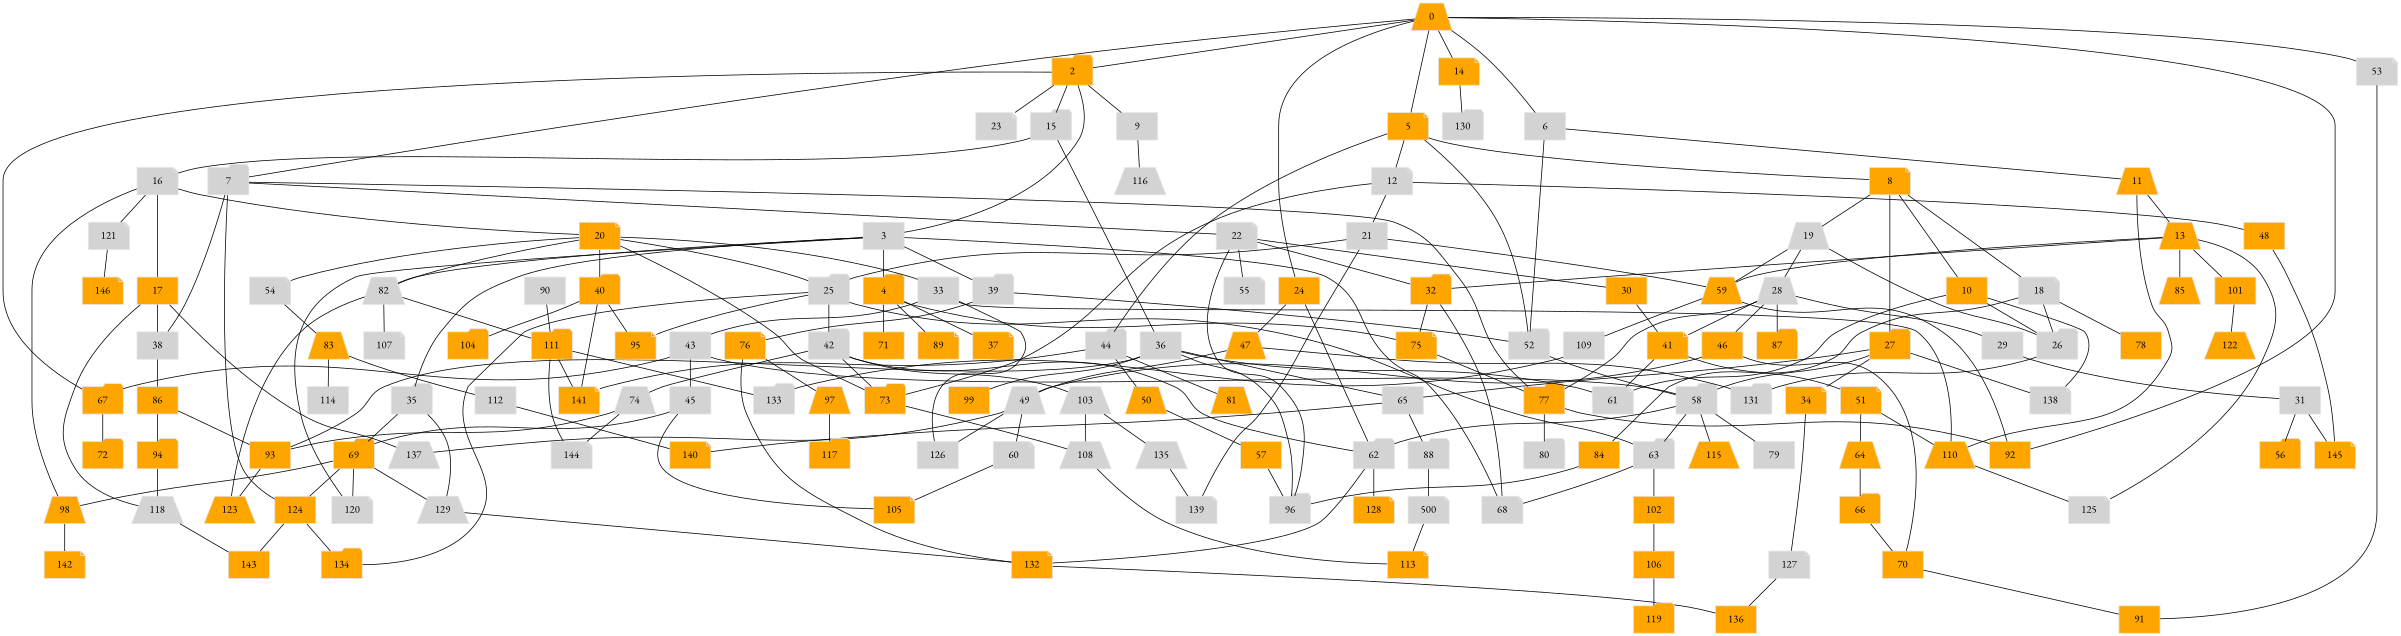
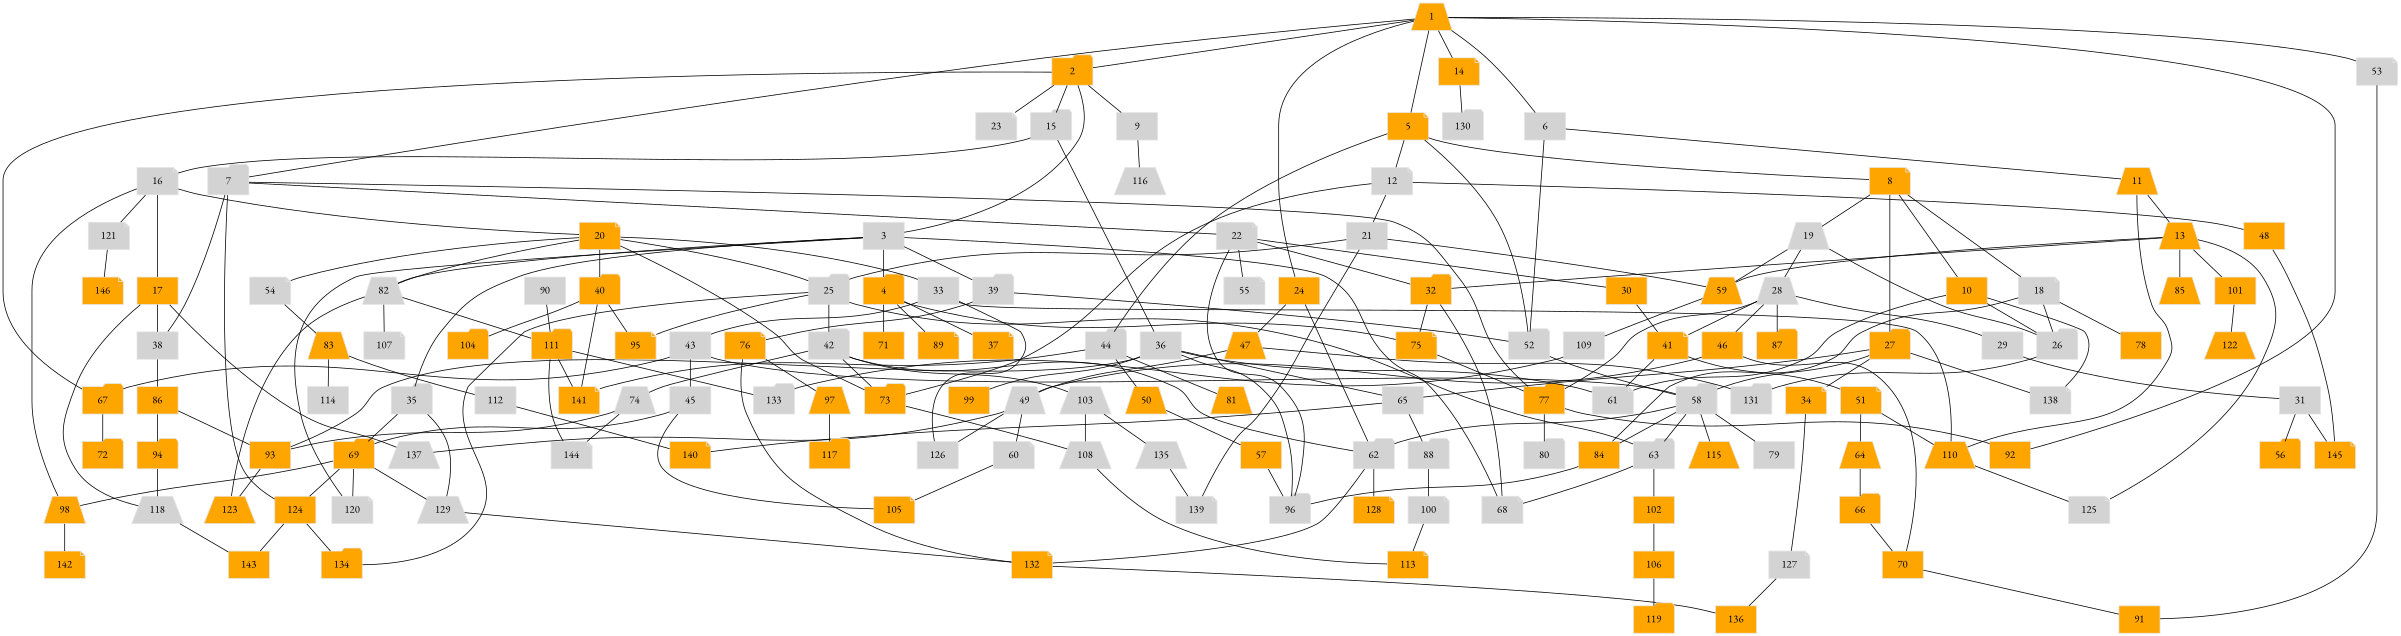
node "0": label "0" -> "1"
edge "59" -- "92": removed
edge "58" -- "84": added
node "500": label "500" -> "100"
